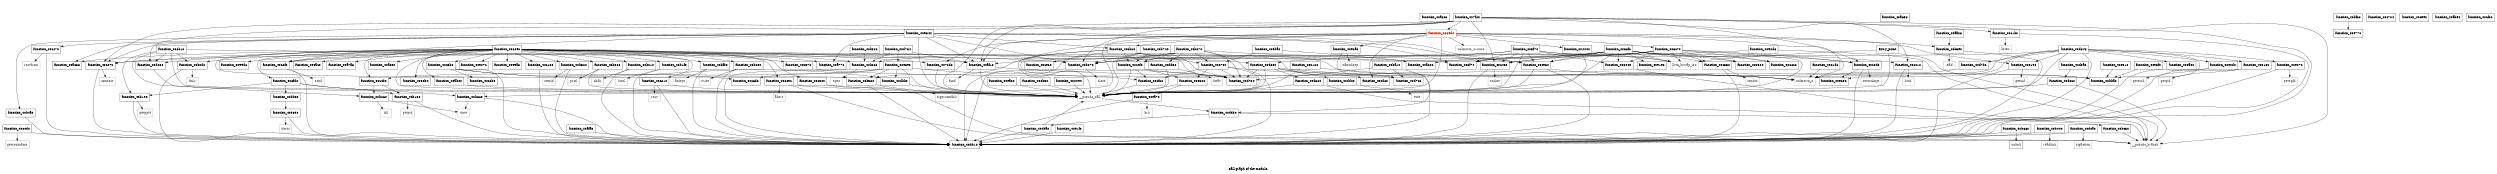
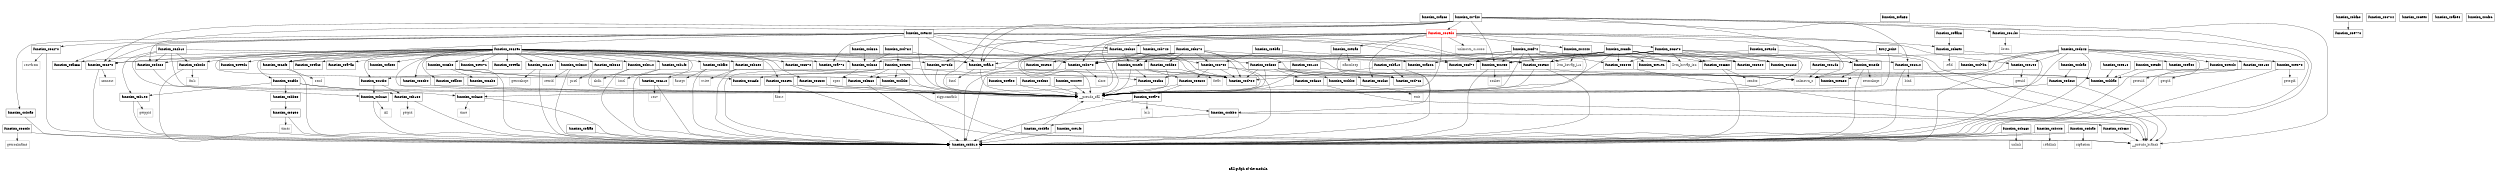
node "llvm_bswap_i16": added
node "getsockopt": added
edge "function_40c210" -> "__pseudo_call": now "function_4030b4" -> "__pseudo_call"
edge "function_40b260" -> "time": now "function_40b260" -> "function_40bb10"
